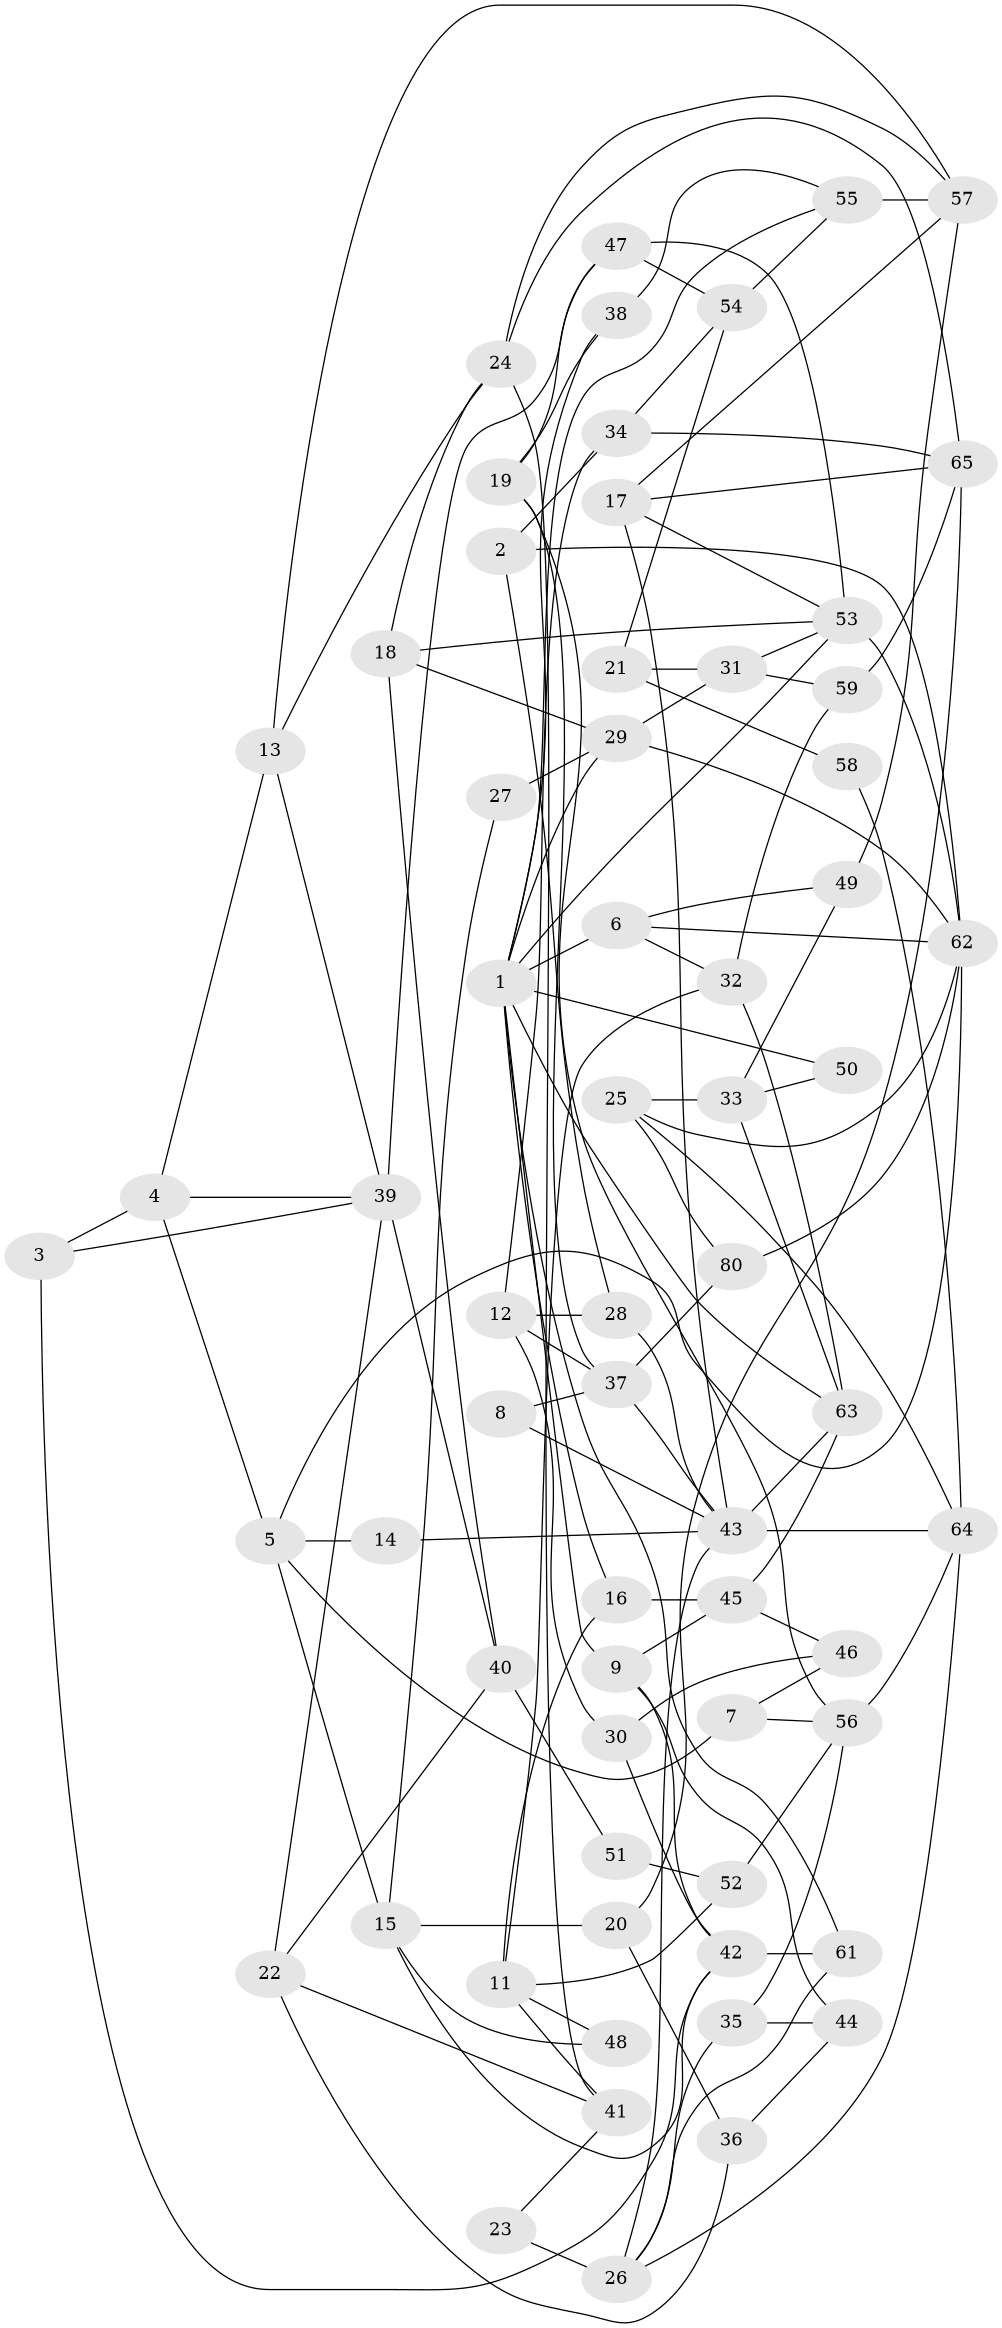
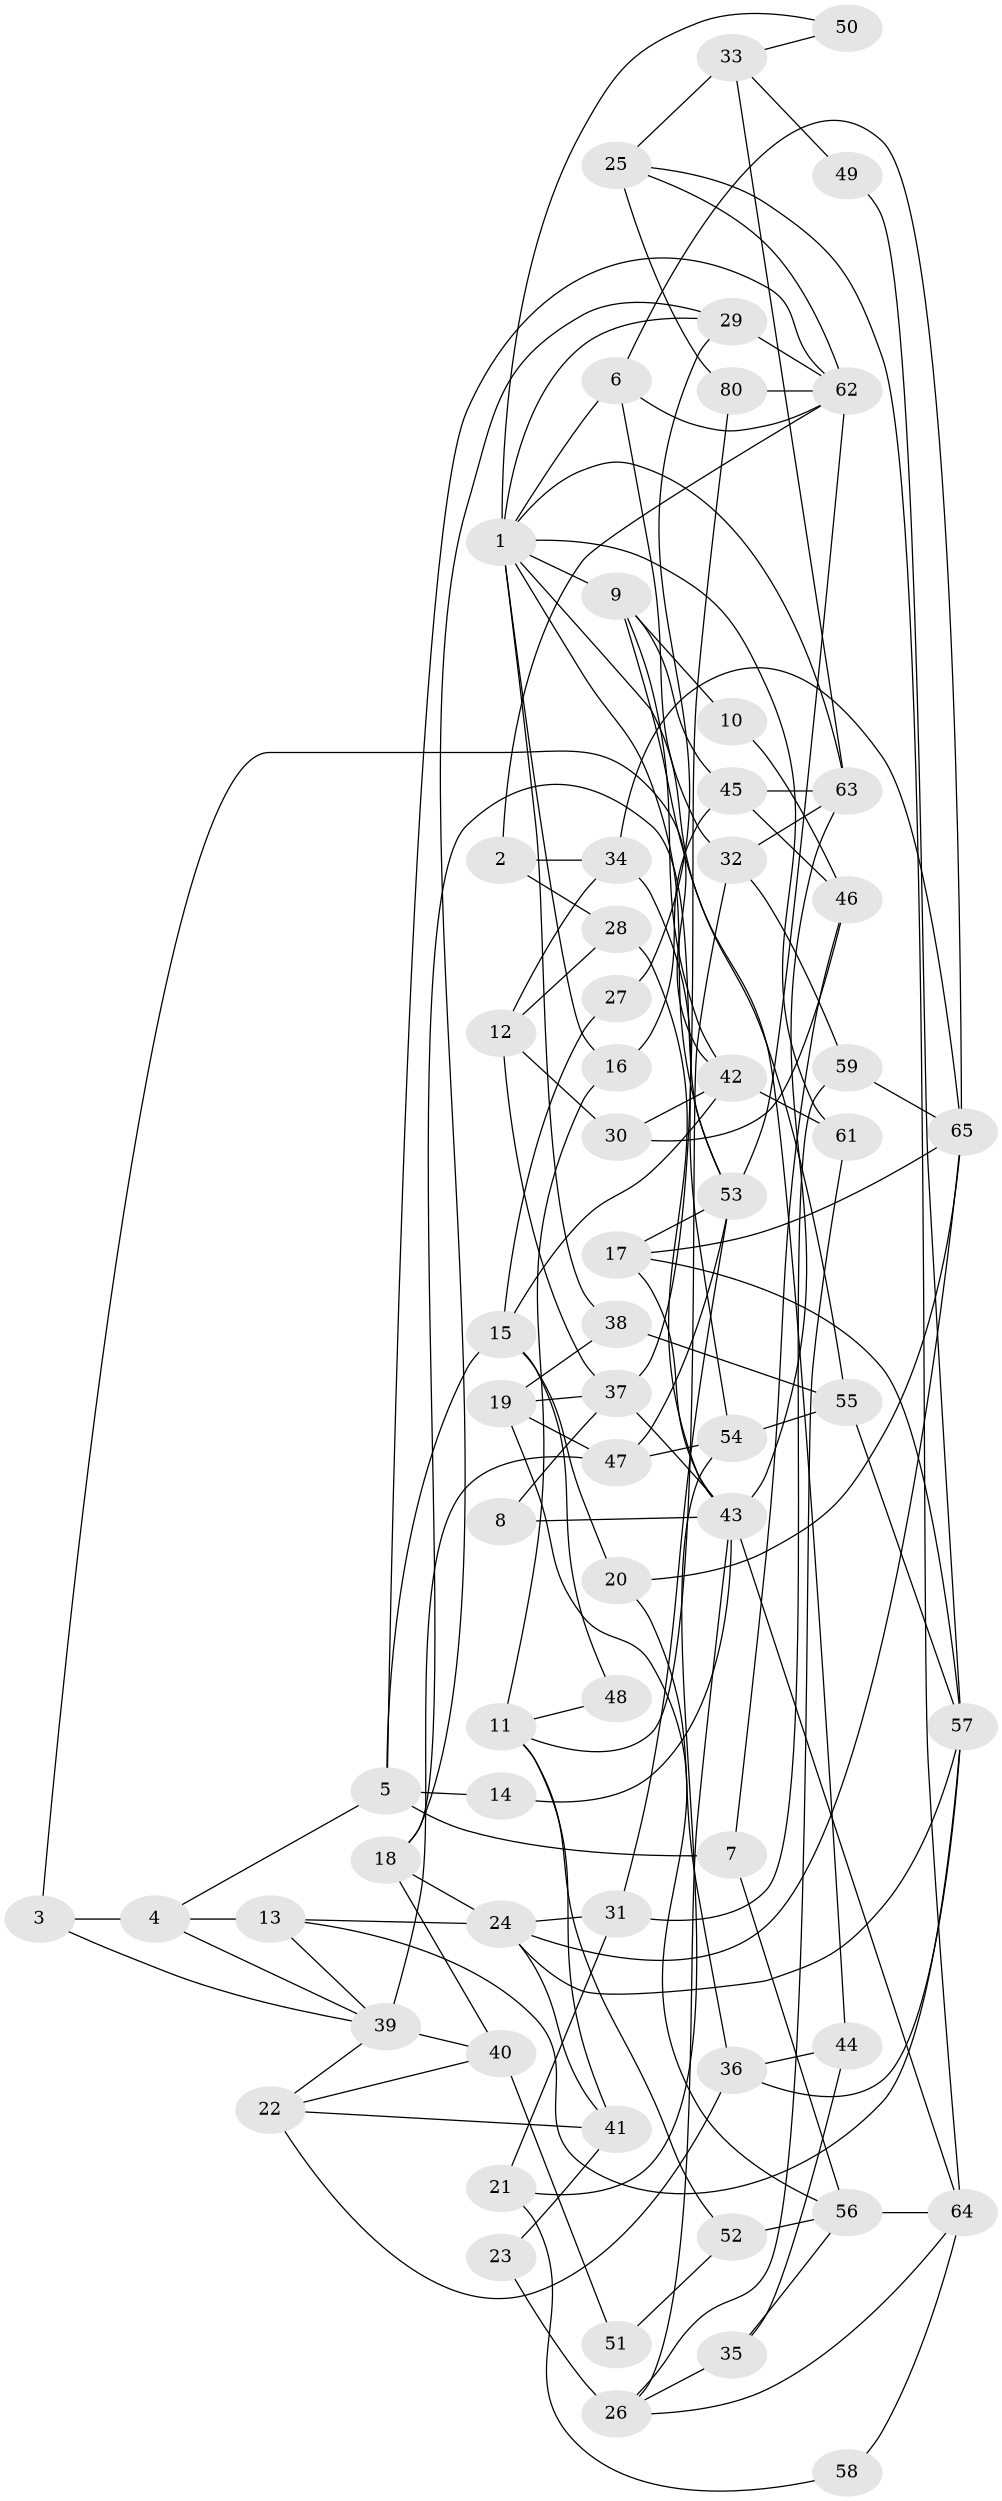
edge "31" -- "29": now "31" -- "24"
node "10": added
edge "49" -- "6": now "65" -- "6"
edge "57" -- "36": added
